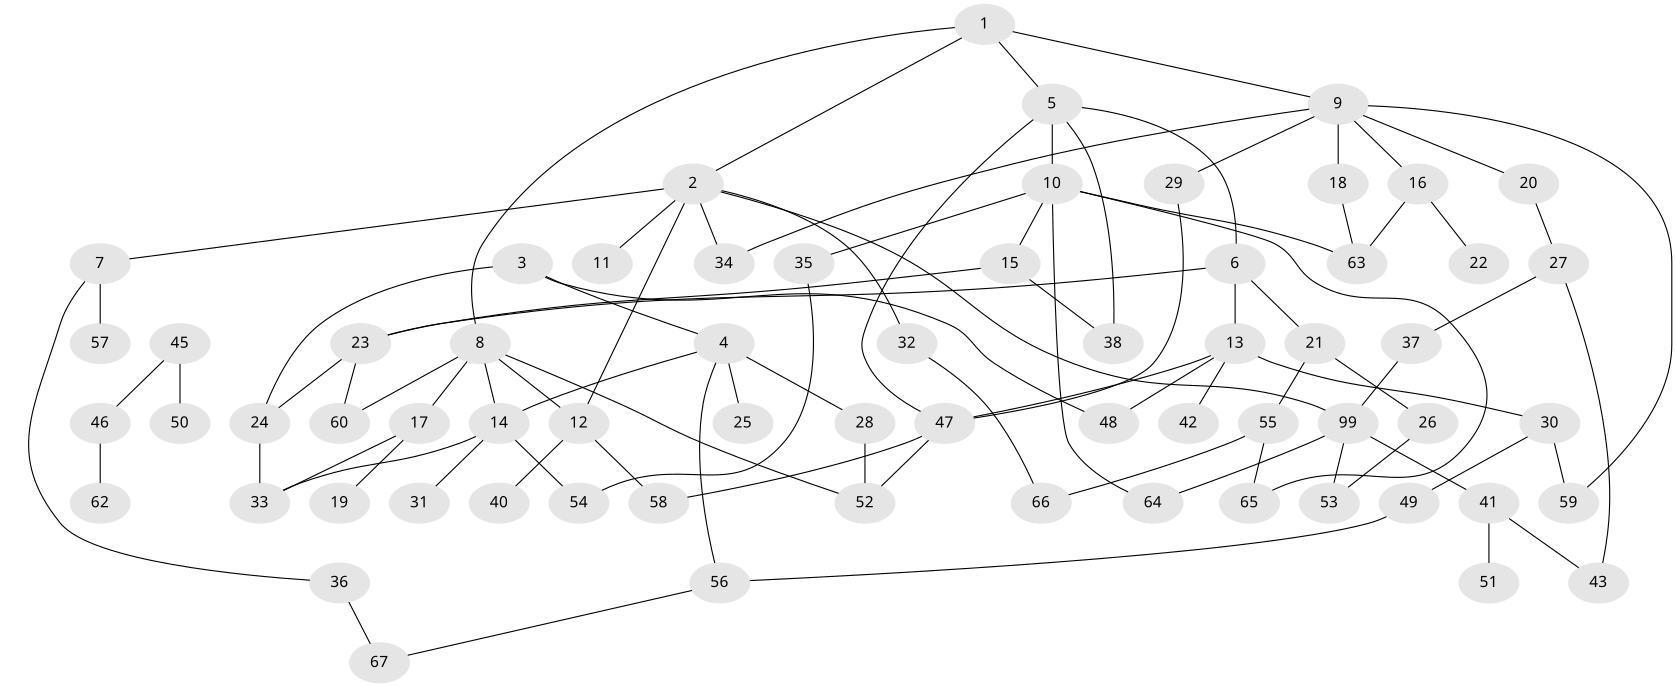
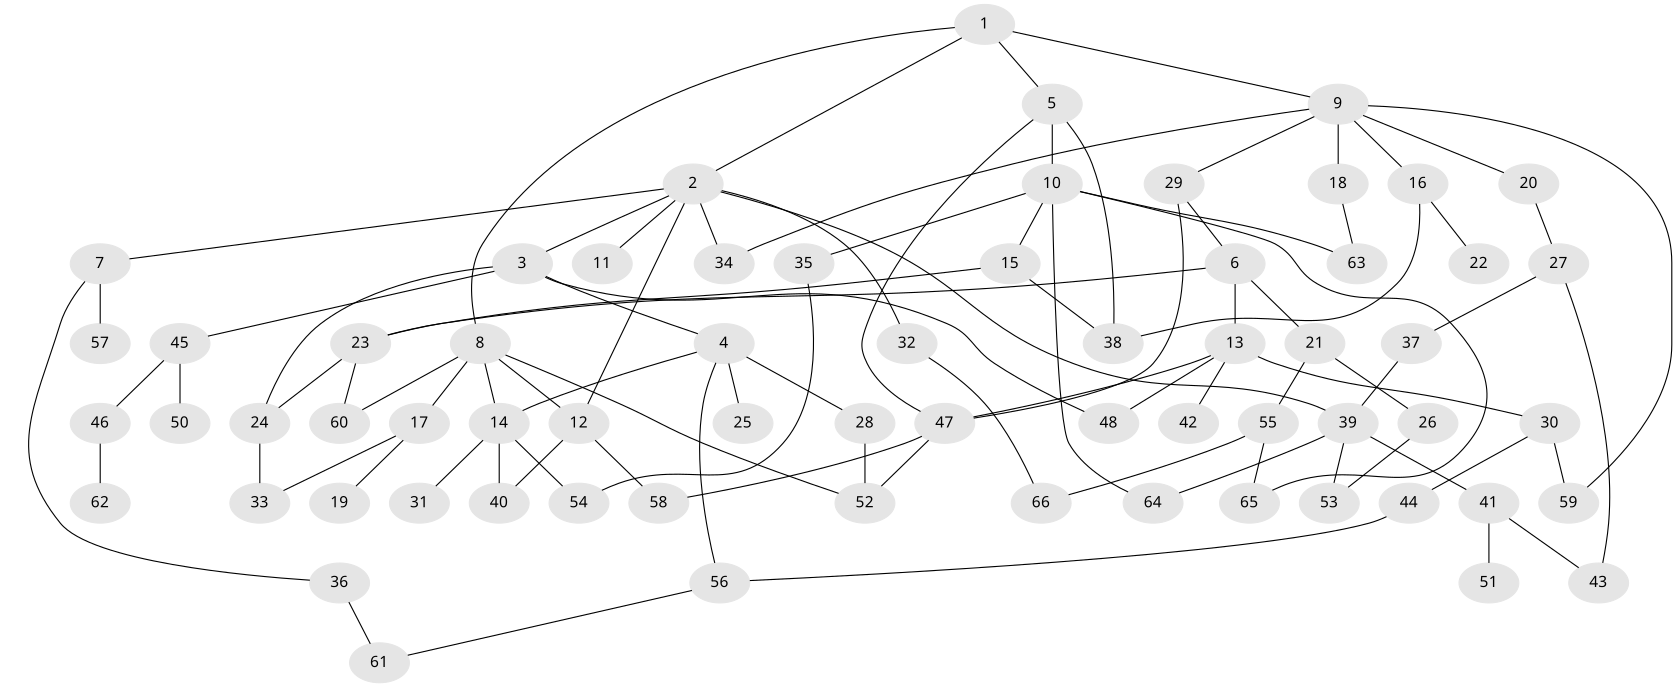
edge "5" -- "6": now "29" -- "6"
edge "2" -- "3": added
edge "16" -- "63": now "16" -- "38"
edge "3" -- "45": added
node "99": label "99" -> "39"
edge "14" -- "33": now "14" -- "40"
node "49": label "49" -> "44"
node "67": label "67" -> "61"
